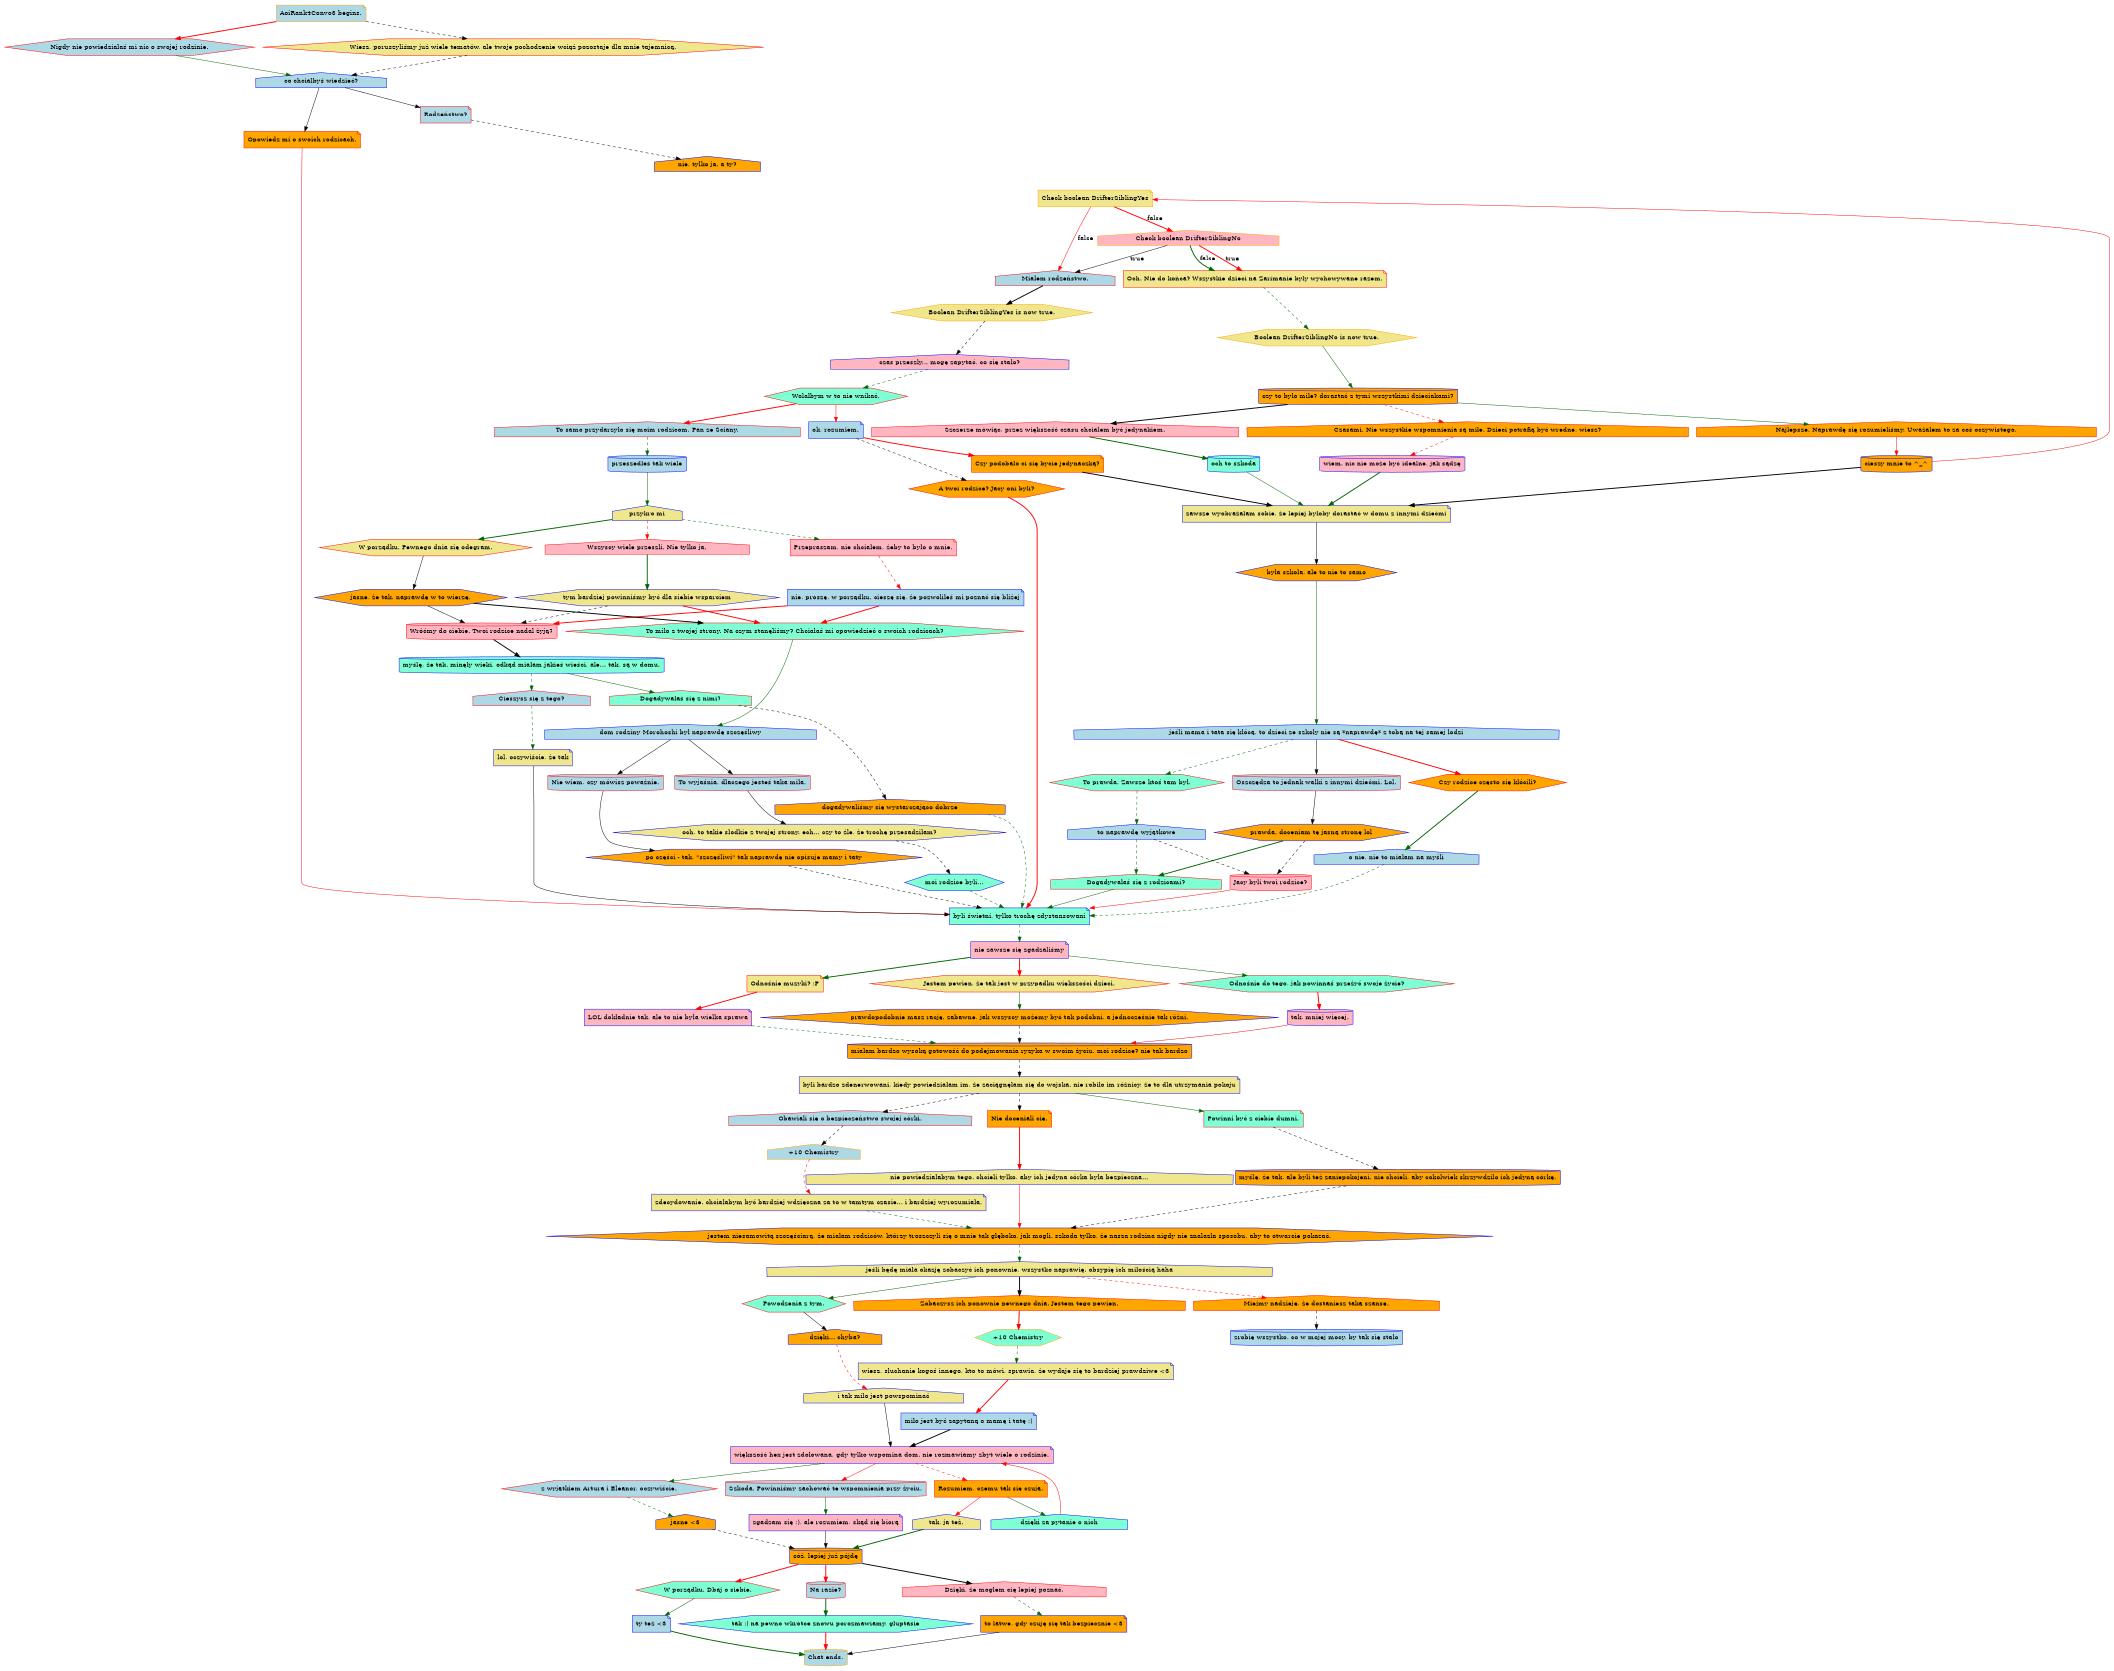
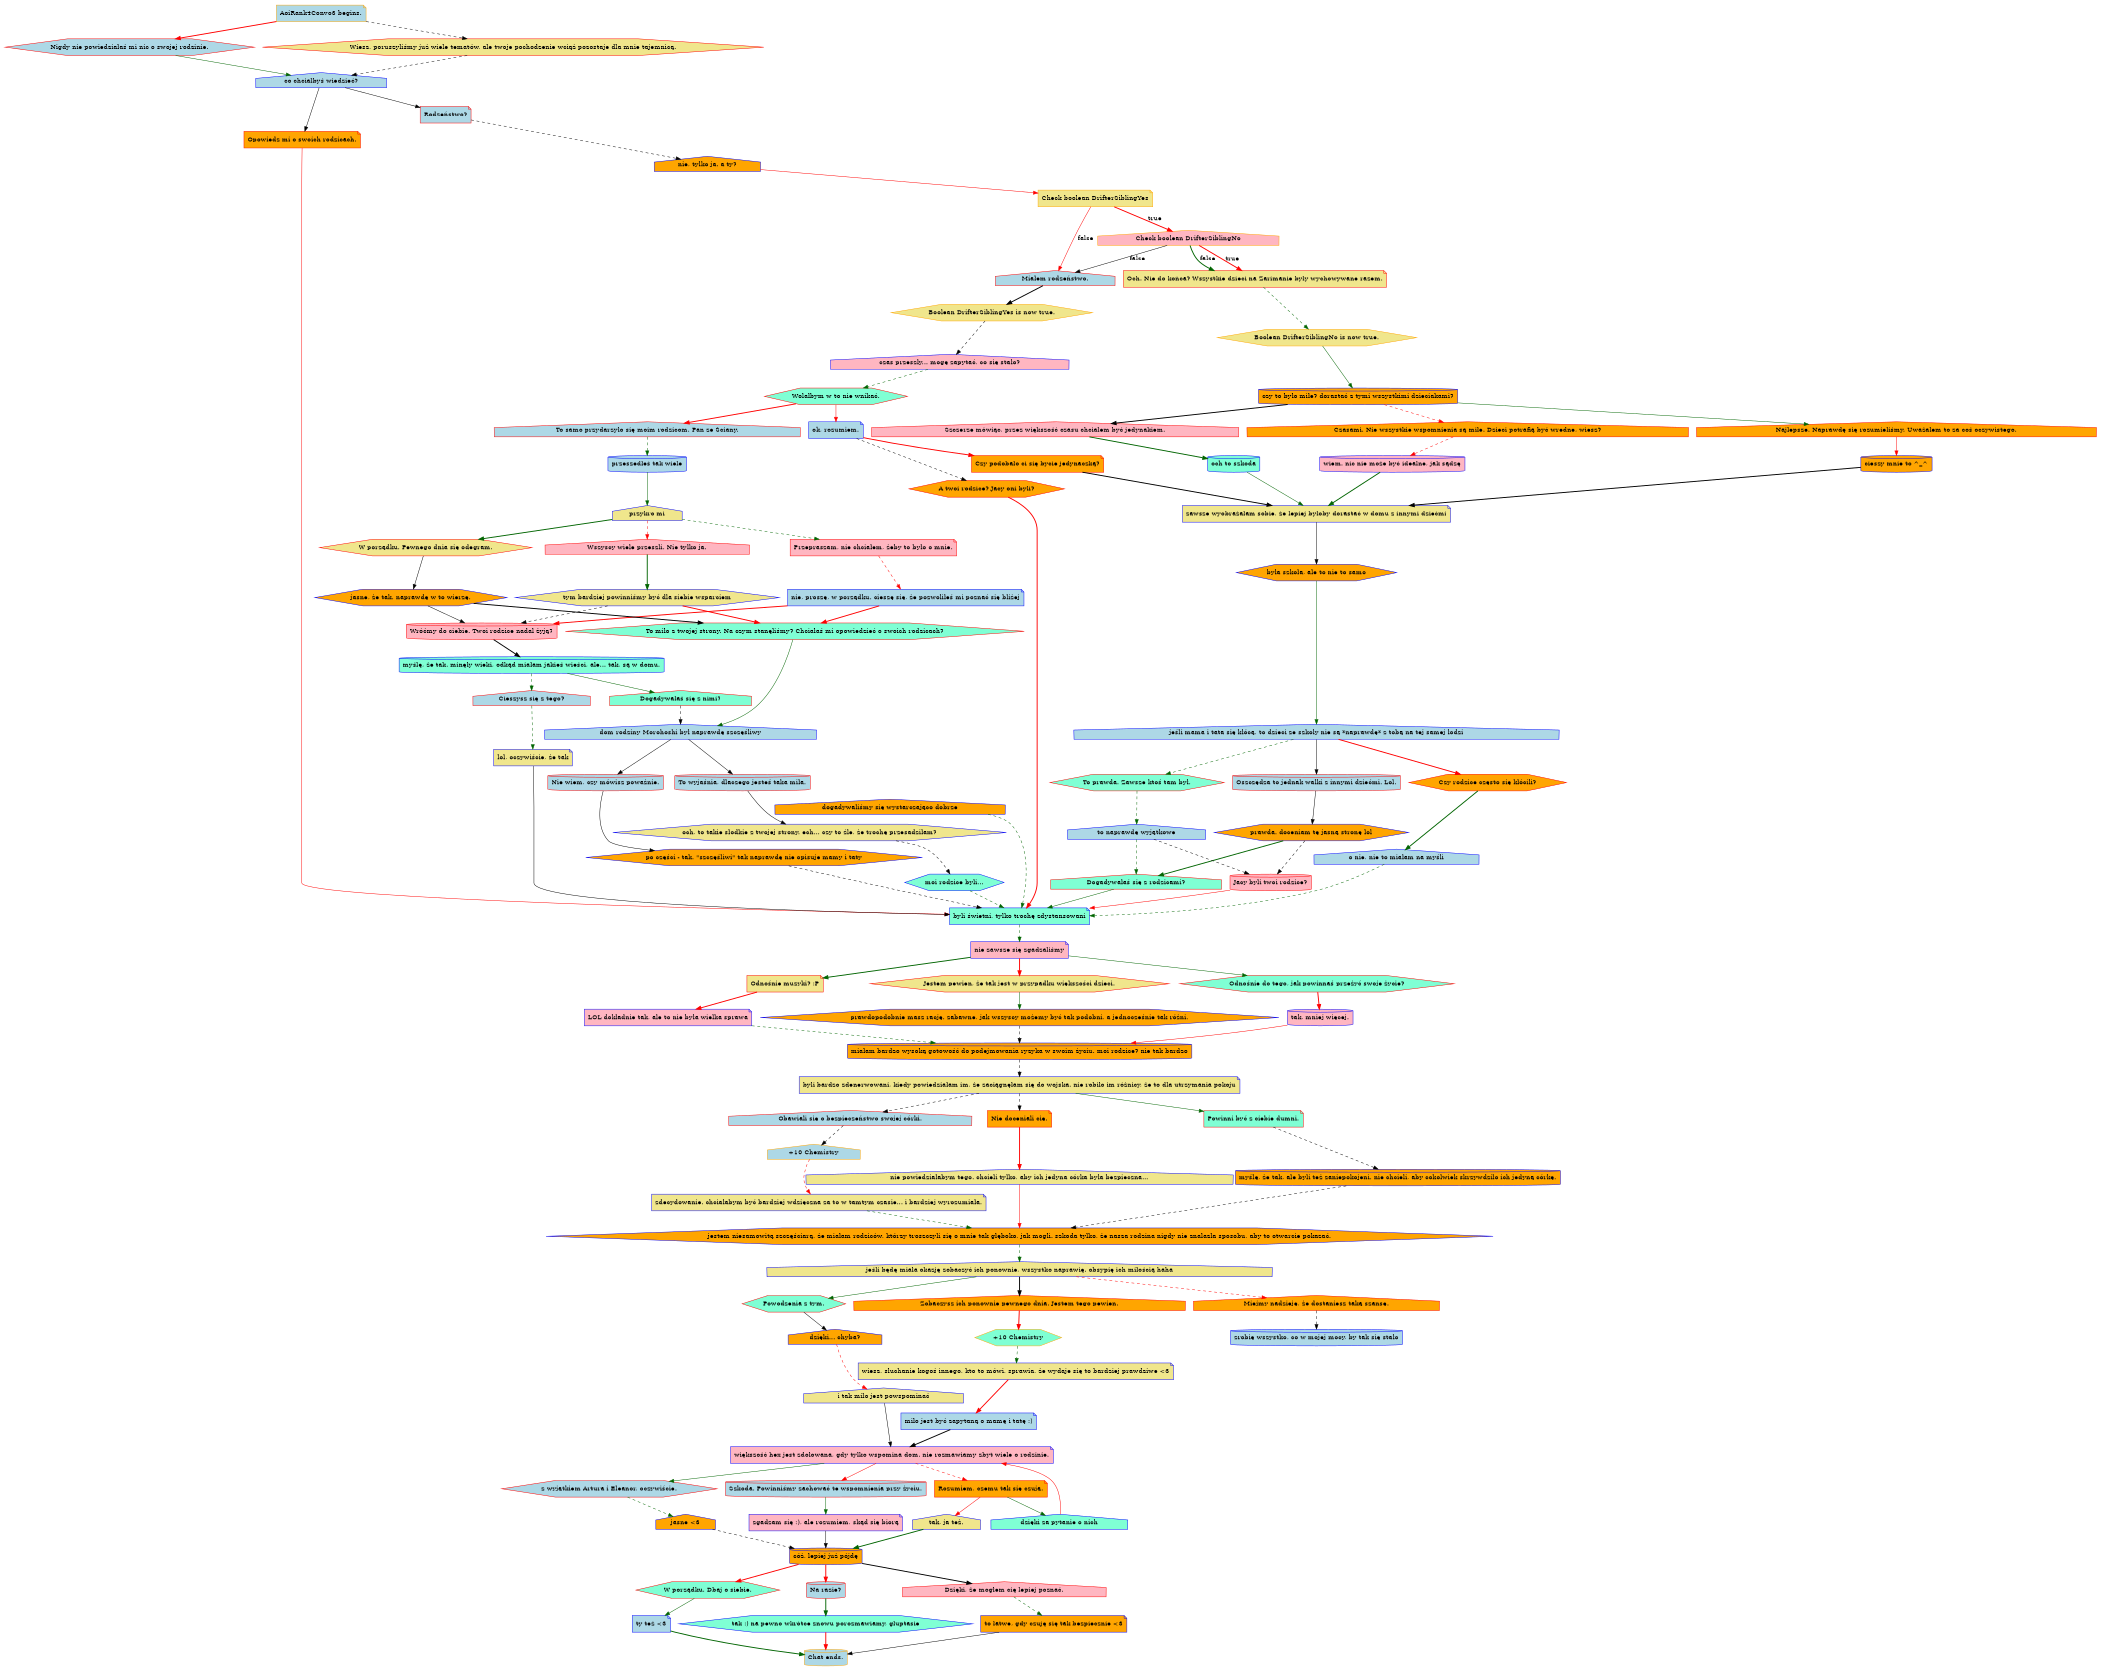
edge "cieszy mnie to ^_^" -> "Check boolean DrifterSiblingYes": now "nie, tylko ja. a ty?" -> "Check boolean DrifterSiblingYes"
edge "Check boolean DrifterSiblingYes" -> "Check boolean DrifterSiblingNo": label "false" -> "true"
edge "Check boolean DrifterSiblingNo" -> "Miałem rodzeństwo.": label "true" -> "false"
edge "Dogadywałaś się z nimi?" -> "dogadywaliśmy się wystarczająco dobrze": now "Dogadywałaś się z nimi?" -> "dom rodziny Morohoshi był naprawdę szczęśliwy"
